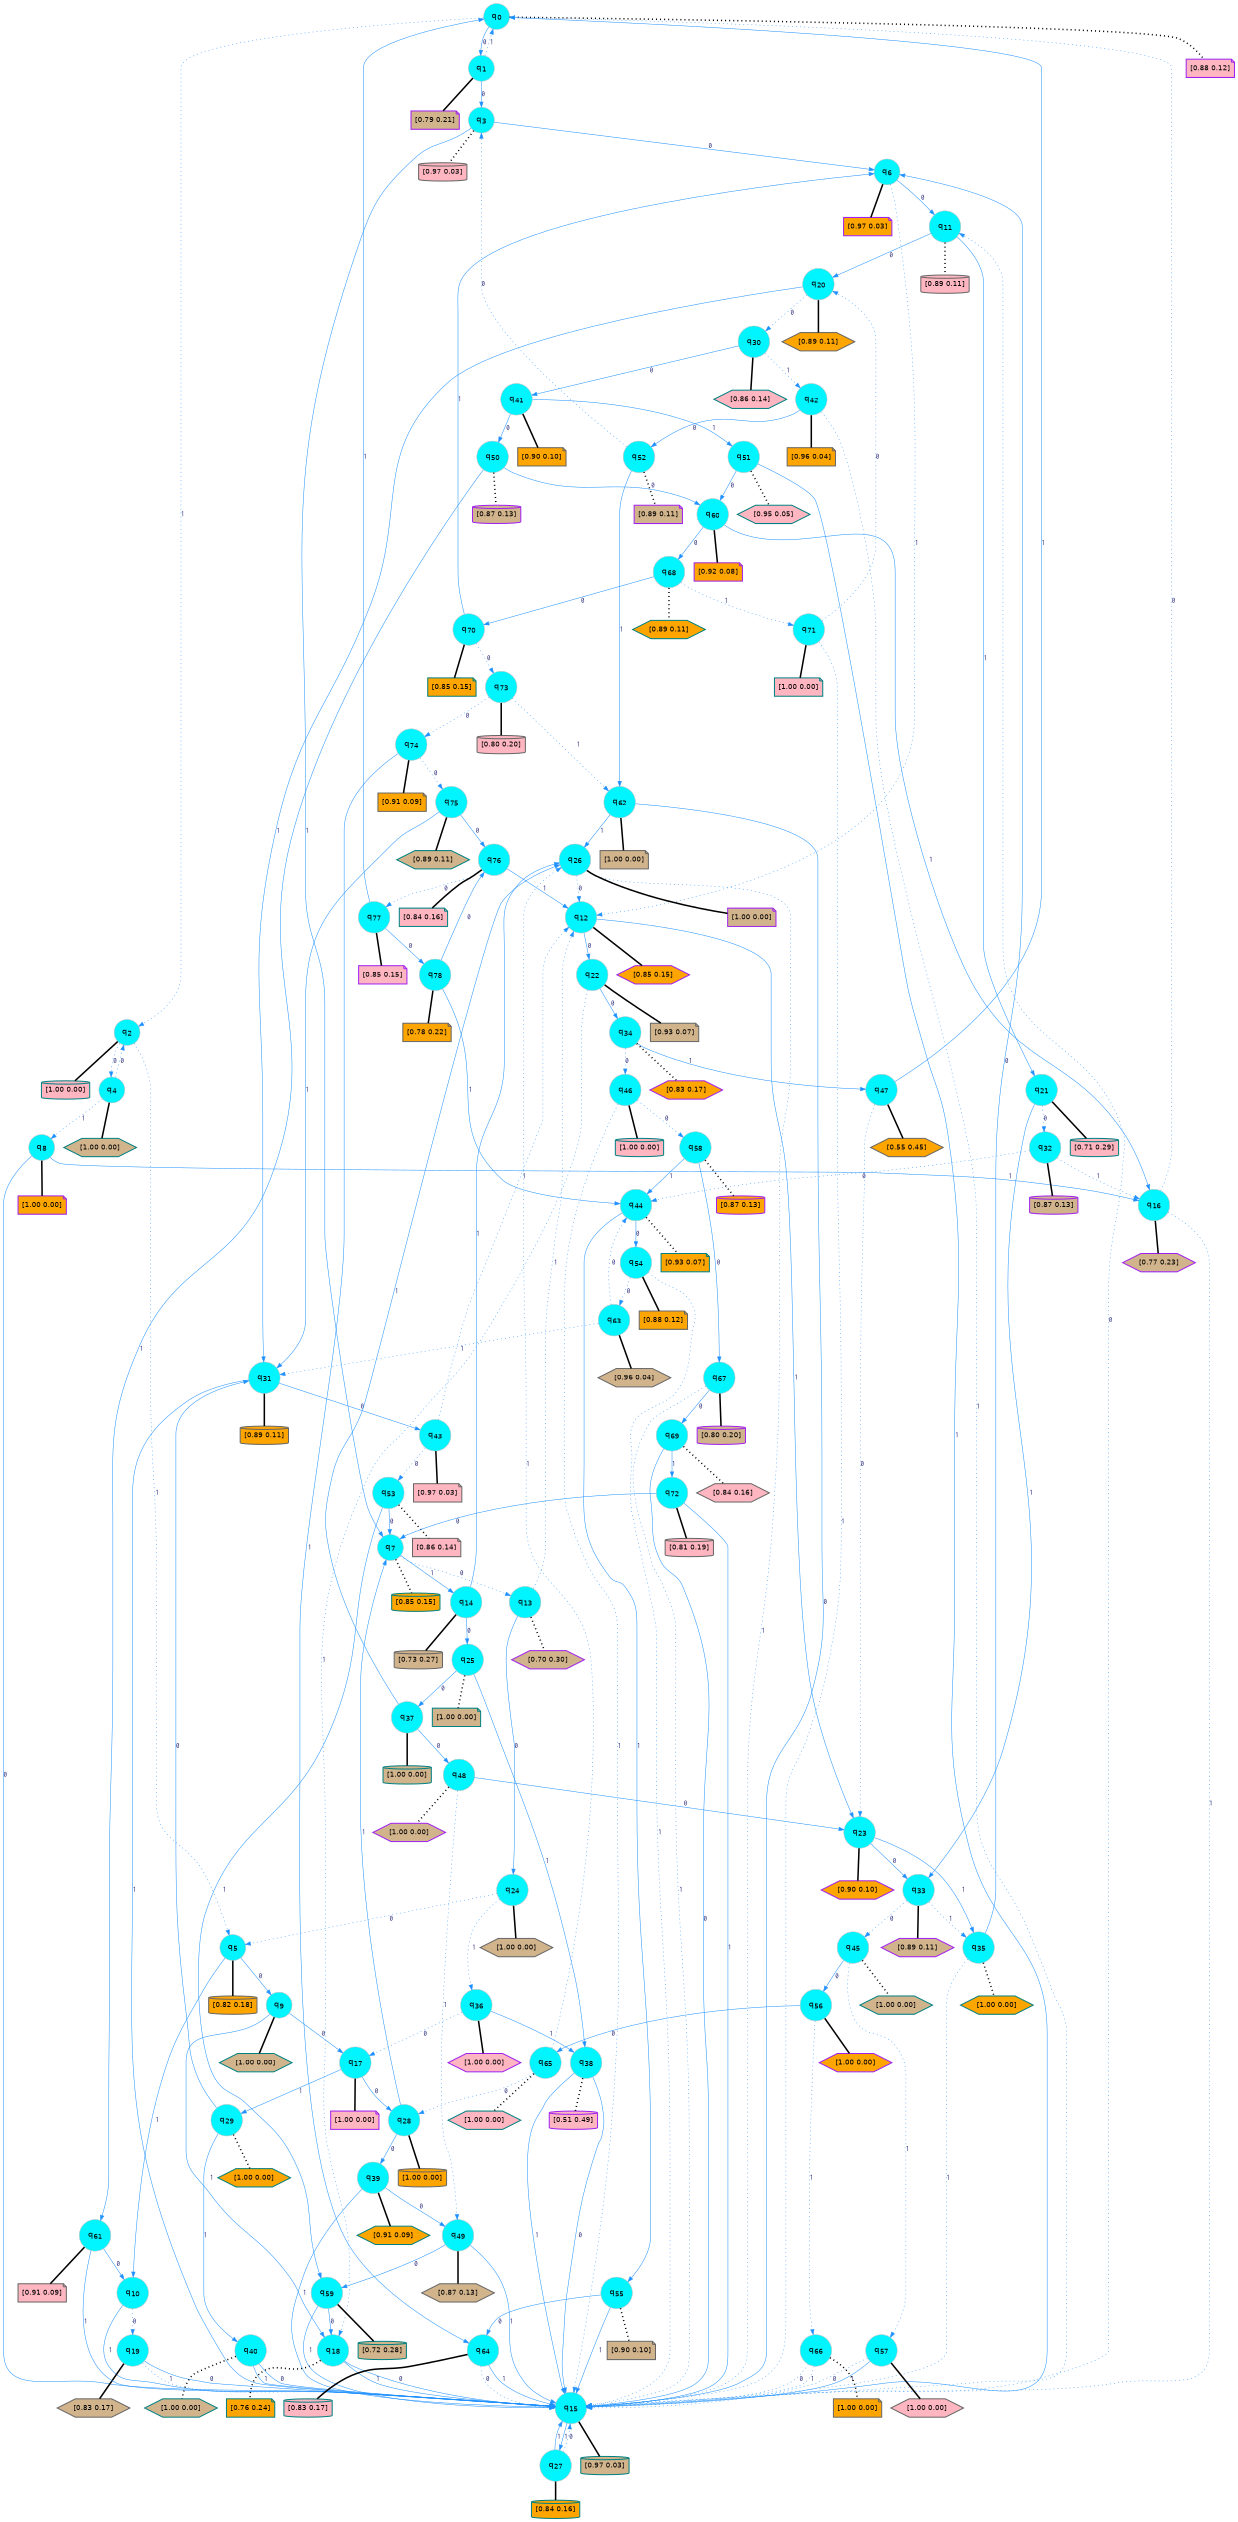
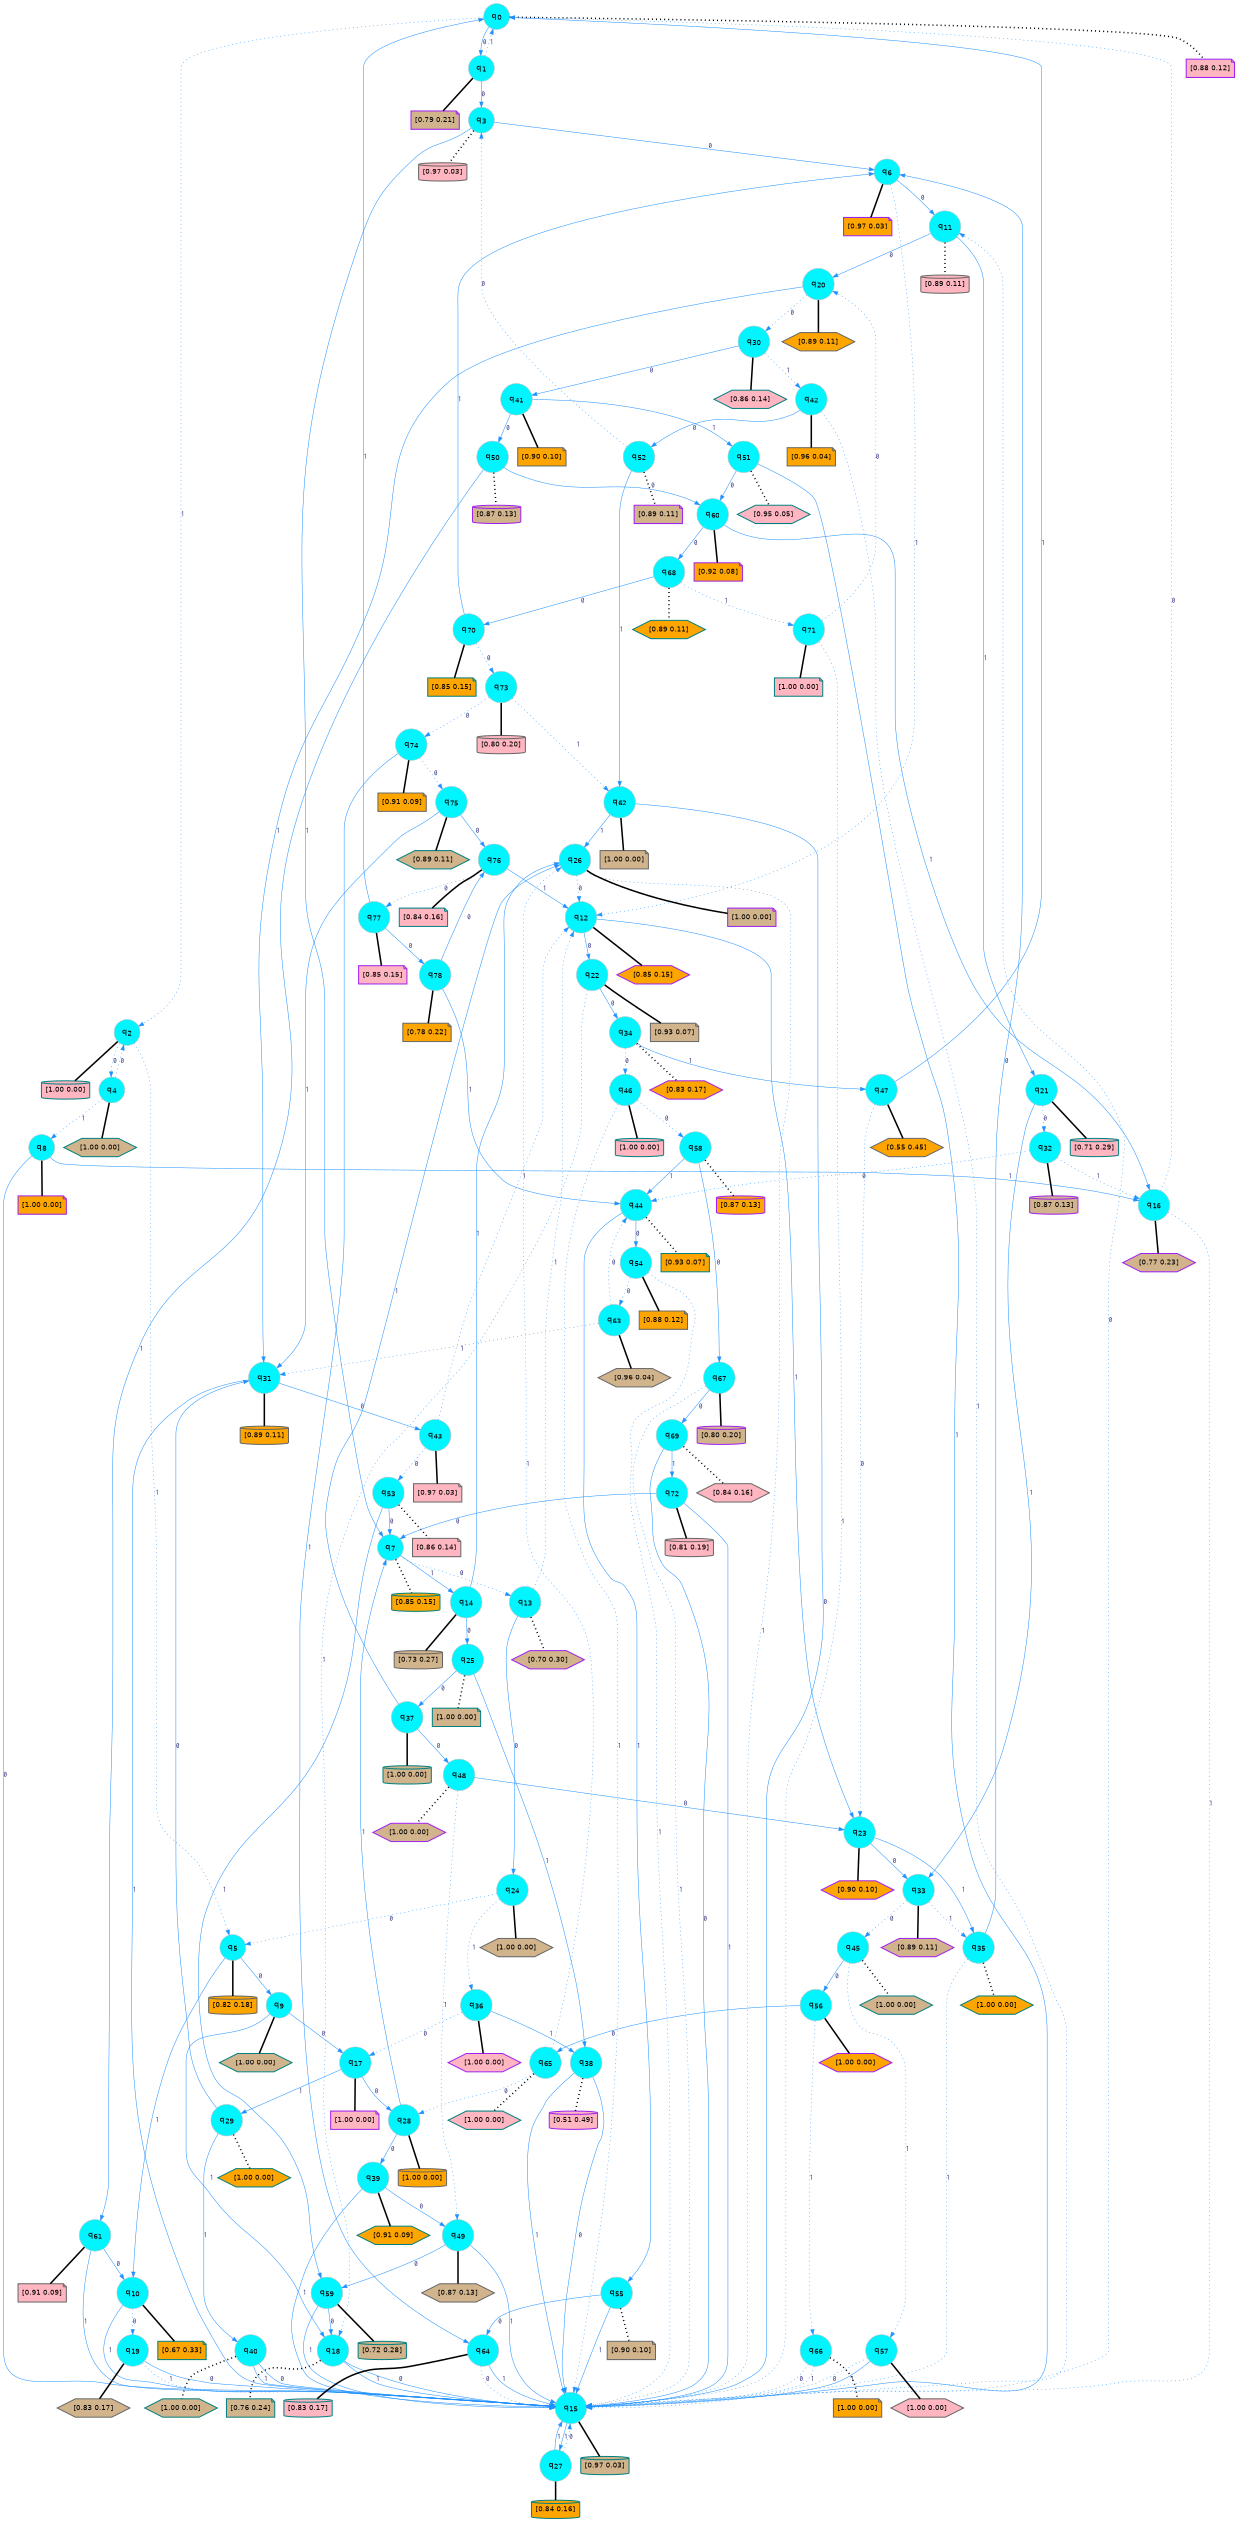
node "[0.67 0.33]": added
node "[0.76 0.24]": fillcolor orange -> tan
